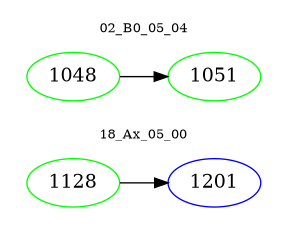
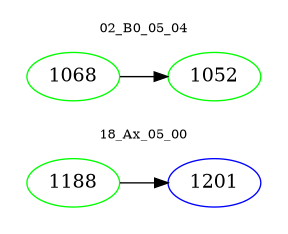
node "1048": label "1048" -> "1068"
node "1051": label "1051" -> "1052"
node "1128": label "1128" -> "1188"
